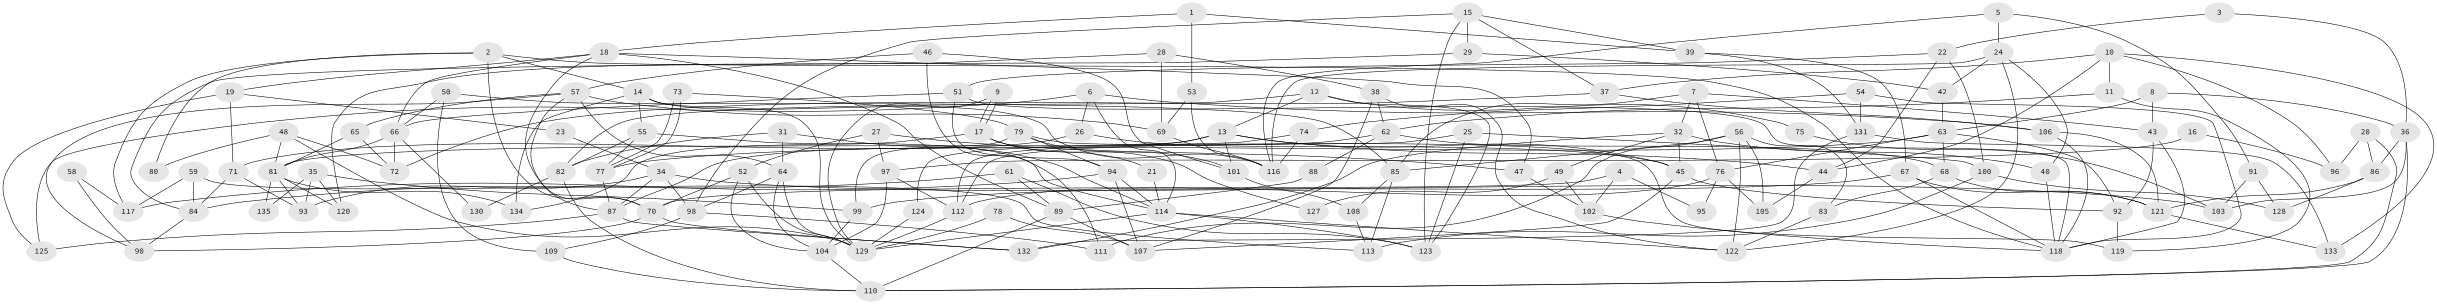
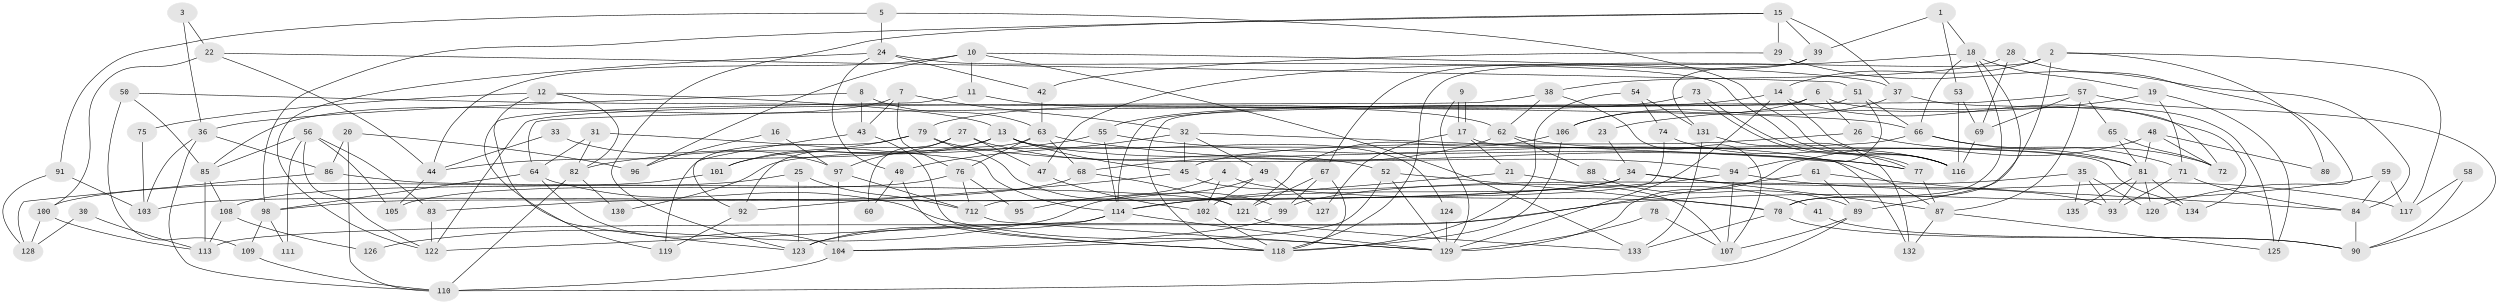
node "46": removed
node "33": added
node "30": added
node "60": added
node "112": label "112" -> "712"
node "41": added
edge "70" -- "132": now "70" -- "133"
node "126": added
